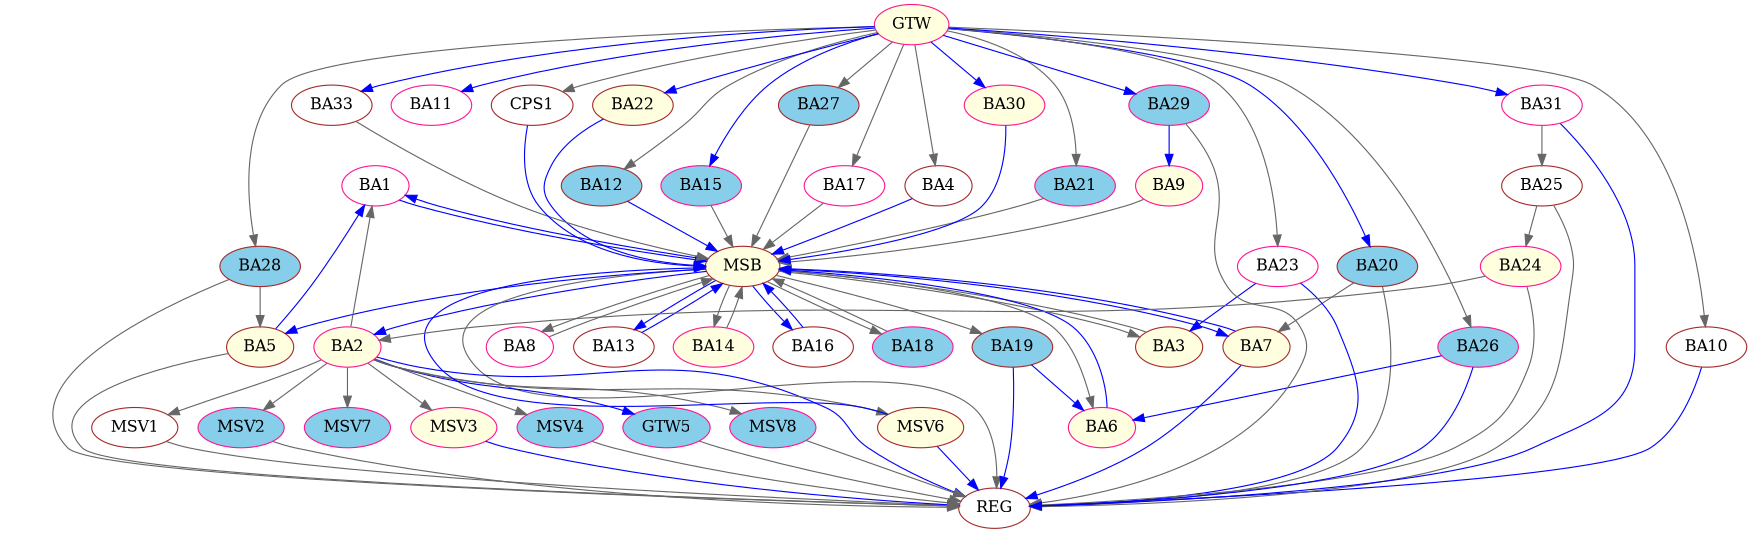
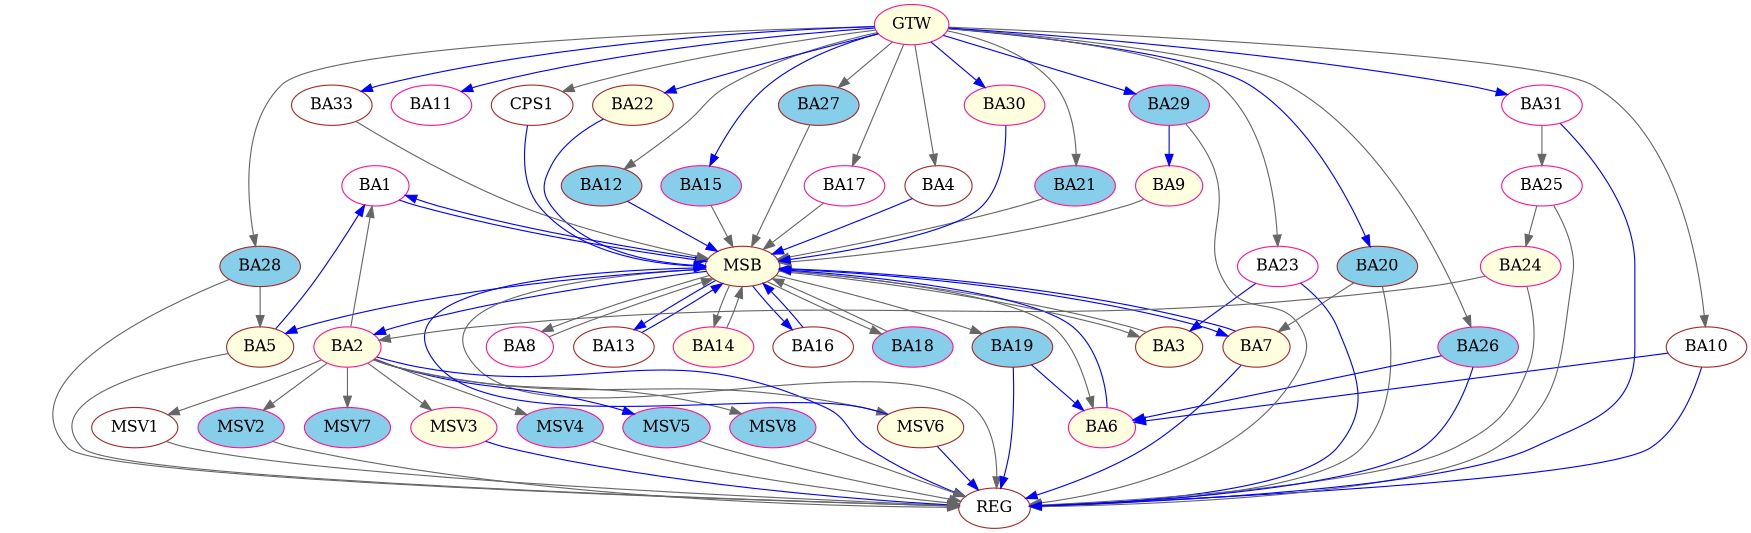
node "BA25": color brown -> deeppink
edge "BA10" -> "BA6": added
node "GTW5": label "GTW5" -> "MSV5"
